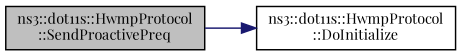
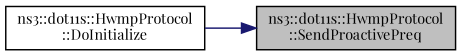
edge "ns3::dot11s::HwmpProtocol ::SendProactivePreq" -> "ns3::dot11s::HwmpProtocol ::DoInitialize": reversed
